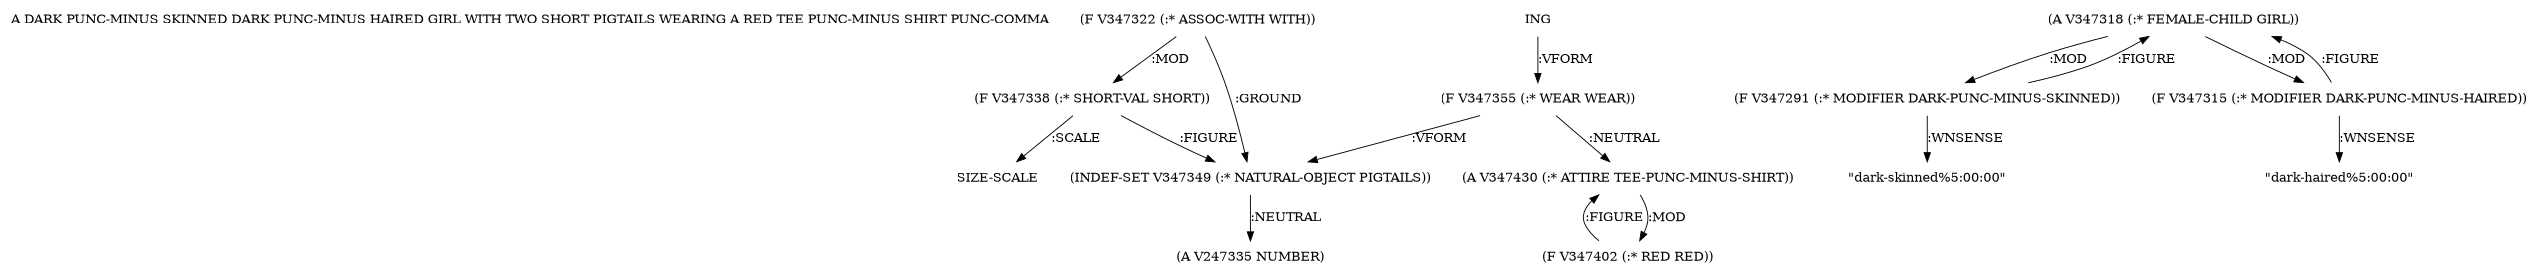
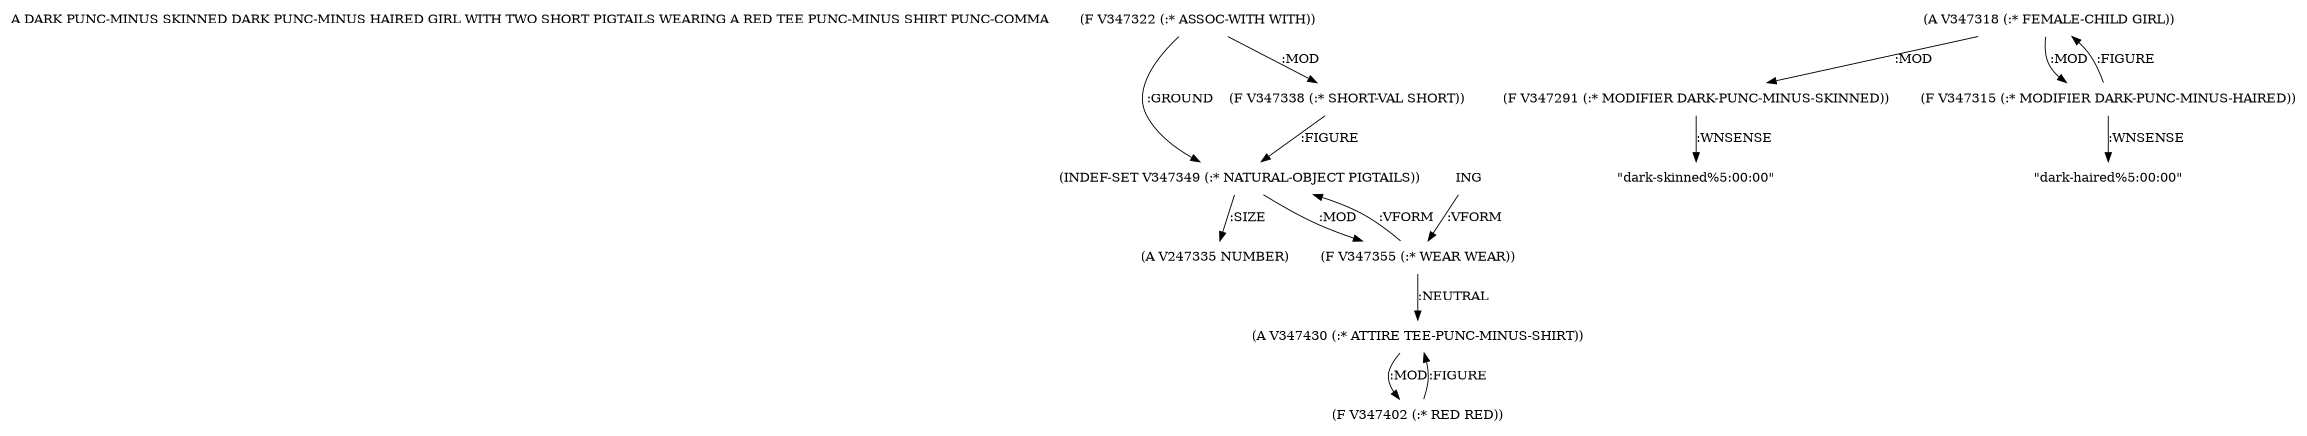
edge "(F V347291 (:* MODIFIER DARK-PUNC-MINUS-SKINNED))" -> "(A V347318 (:* FEMALE-CHILD GIRL))": removed, label ":FIGURE"
node "SIZE-SCALE": removed
edge "(INDEF-SET V347349 (:* NATURAL-OBJECT PIGTAILS))" -> "(A V247335 NUMBER)": label ":NEUTRAL" -> ":SIZE"
edge "(INDEF-SET V347349 (:* NATURAL-OBJECT PIGTAILS))" -> "(F V347355 (:* WEAR WEAR))": added, label ":MOD"
